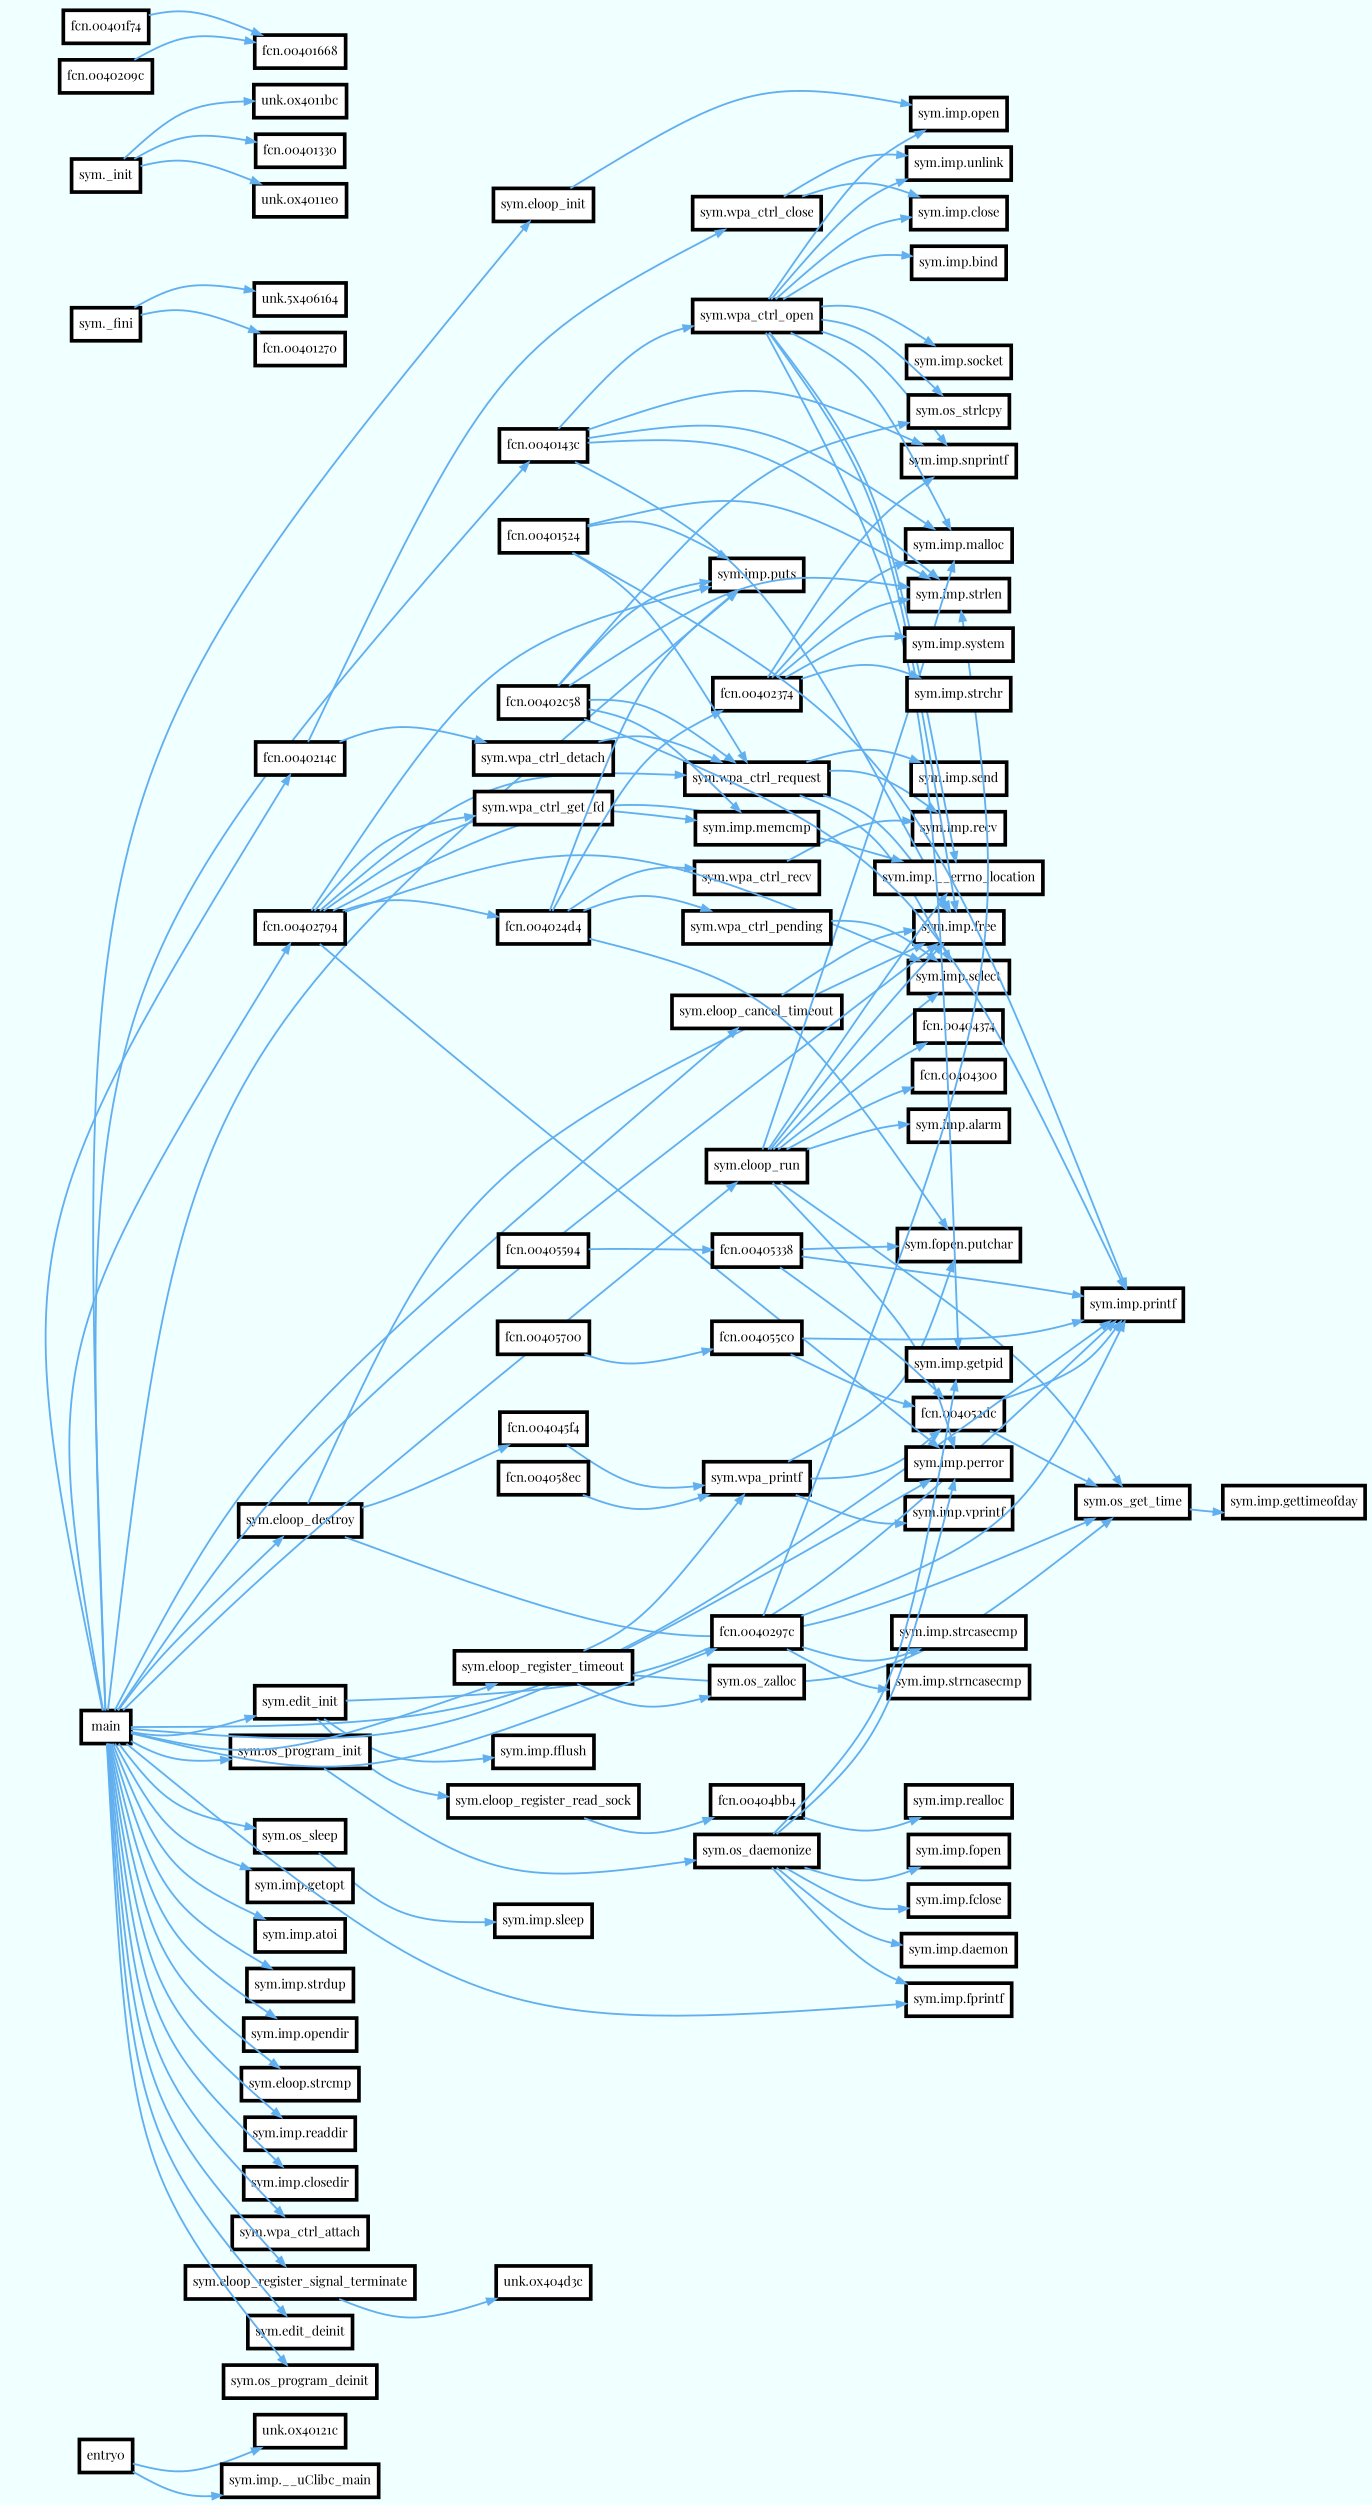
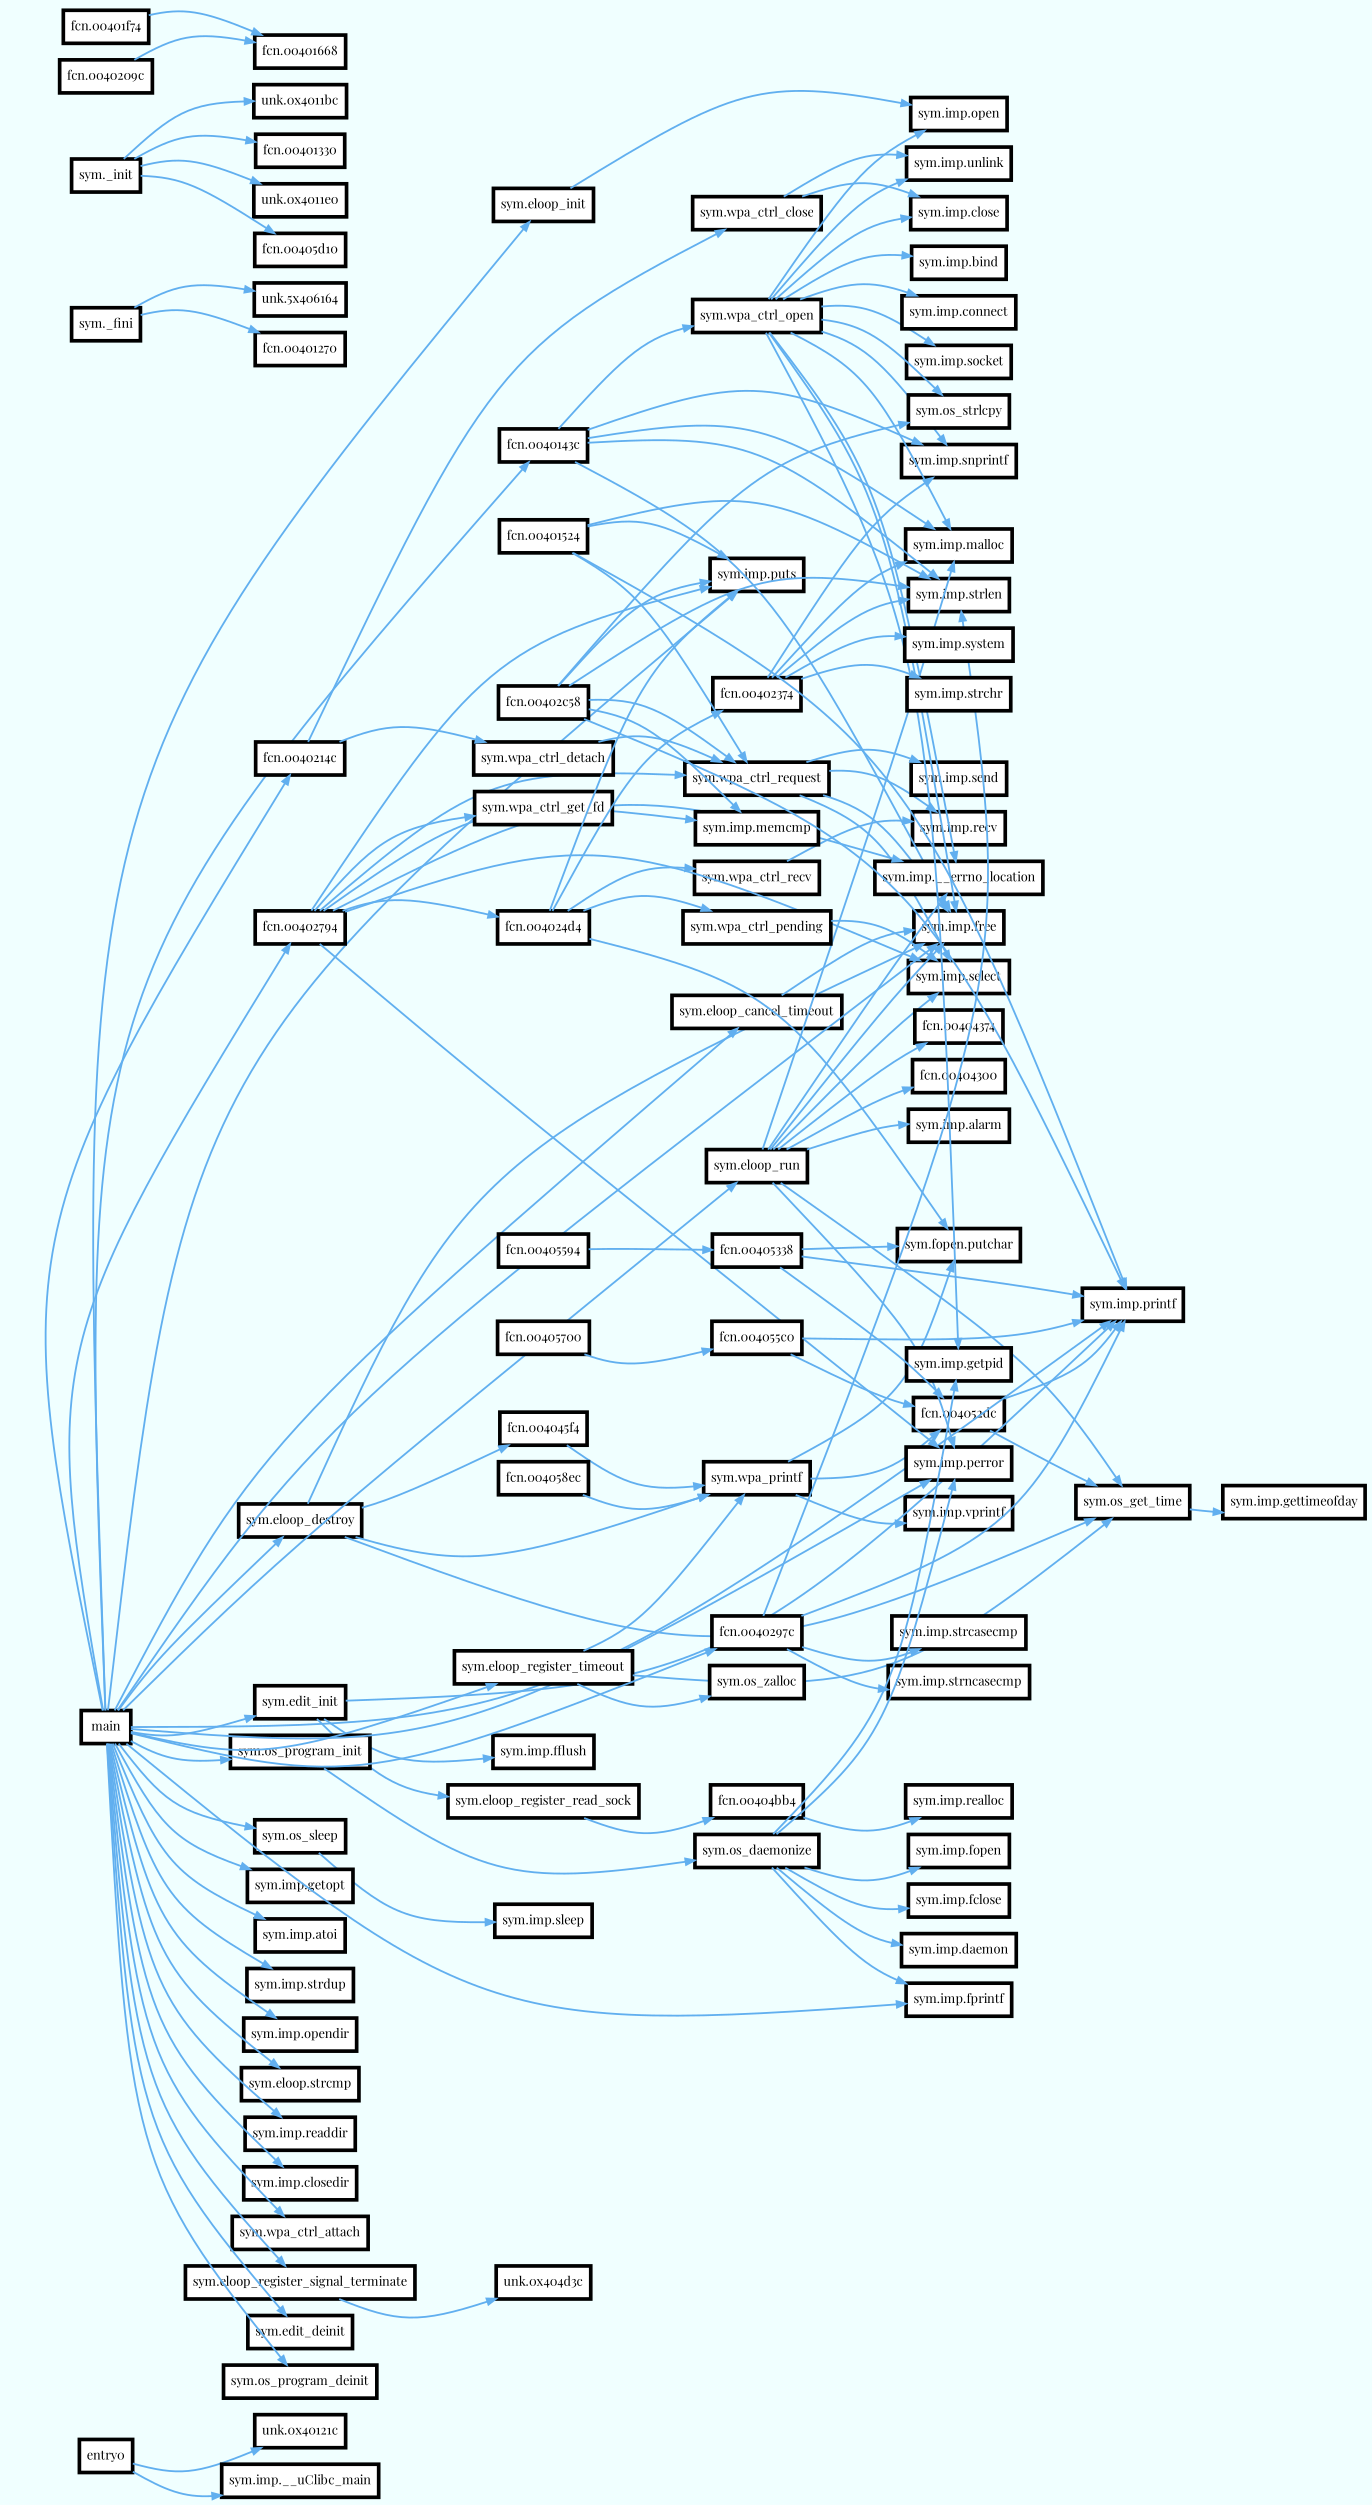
node "fcn.00405d10": added
node "sym.imp.connect": added
edge "sym.eloop_destroy" -> "sym.wpa_printf": added
